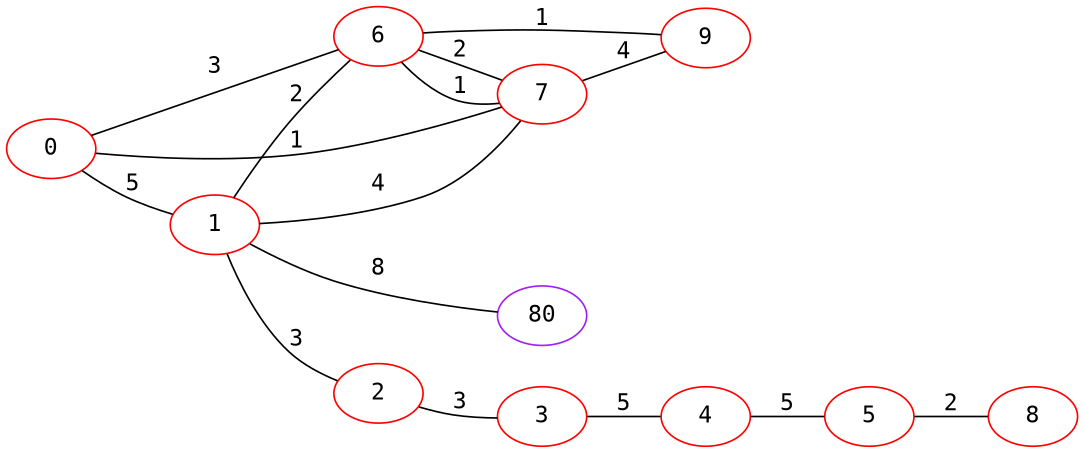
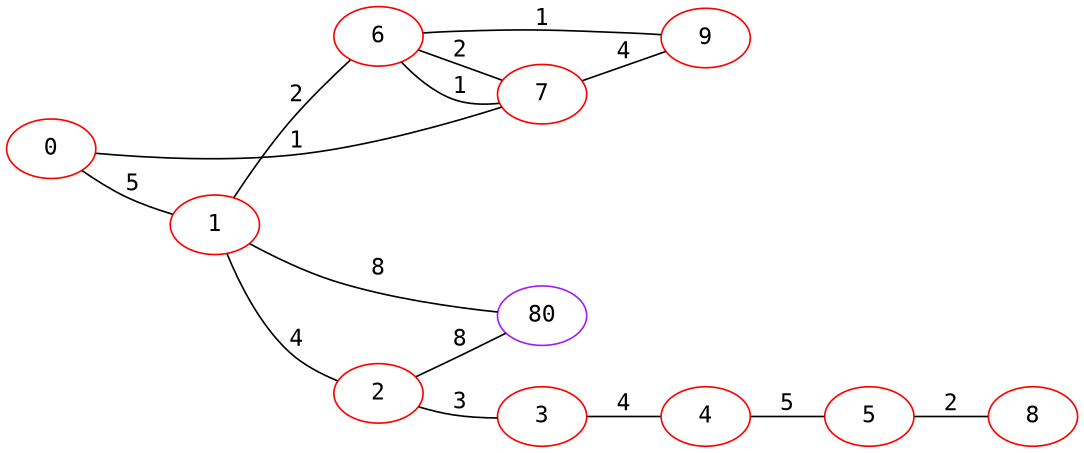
edge "6" -- "0": removed, label "3"
edge "7" -- "1": removed, label "4"
edge "1" -- "2": label "3" -> "4"
edge "80" -- "2": added, label "8"
edge "3" -- "4": label "5" -> "4"
